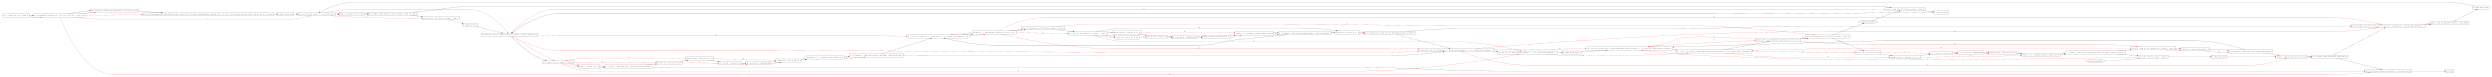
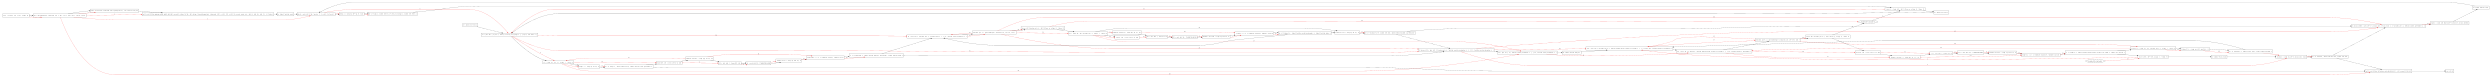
node "store i8* %p.0, i8** @func.q, align 8, !tbaa !2": removed
edge "store i8* %incdec.ptr.i, i8** @func.q, align 8, !tbaa !2" -> "store i8* %incdec.ptr9.i, i8** @func.q, align 8, !tbaa !2": now "store i8* %incdec.ptr.i, i8** @func.q, align 8, !tbaa !2" -> "Node0x55fc1ab2d318"
edge "%memchr.bounds = icmp ugt i8 %2, 63" -> "%memchr.bits = icmp eq i64 %4, 0": now "%memchr.bounds = icmp ugt i8 %2, 63" -> "%tobool23.i = or i1 %memchr.bounds, %memchr.bits"
